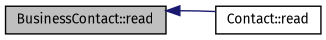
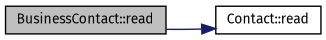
edge "Contact::read" -> "BusinessContact::read": reversed
